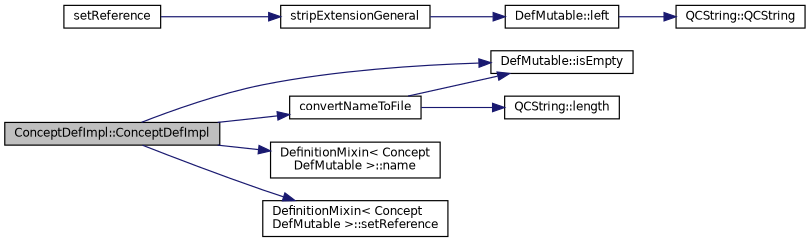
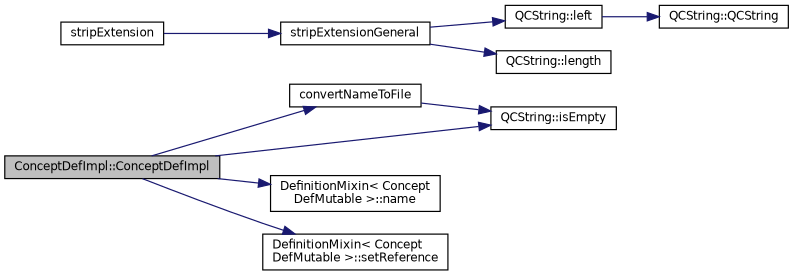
node "setReference": label "setReference" -> "stripExtension"
node "DefMutable::left": label "DefMutable::left" -> "QCString::left"
node "DefMutable::isEmpty": label "DefMutable::isEmpty" -> "QCString::isEmpty"
edge "convertNameToFile" -> "QCString::length": now "stripExtensionGeneral" -> "QCString::length"
